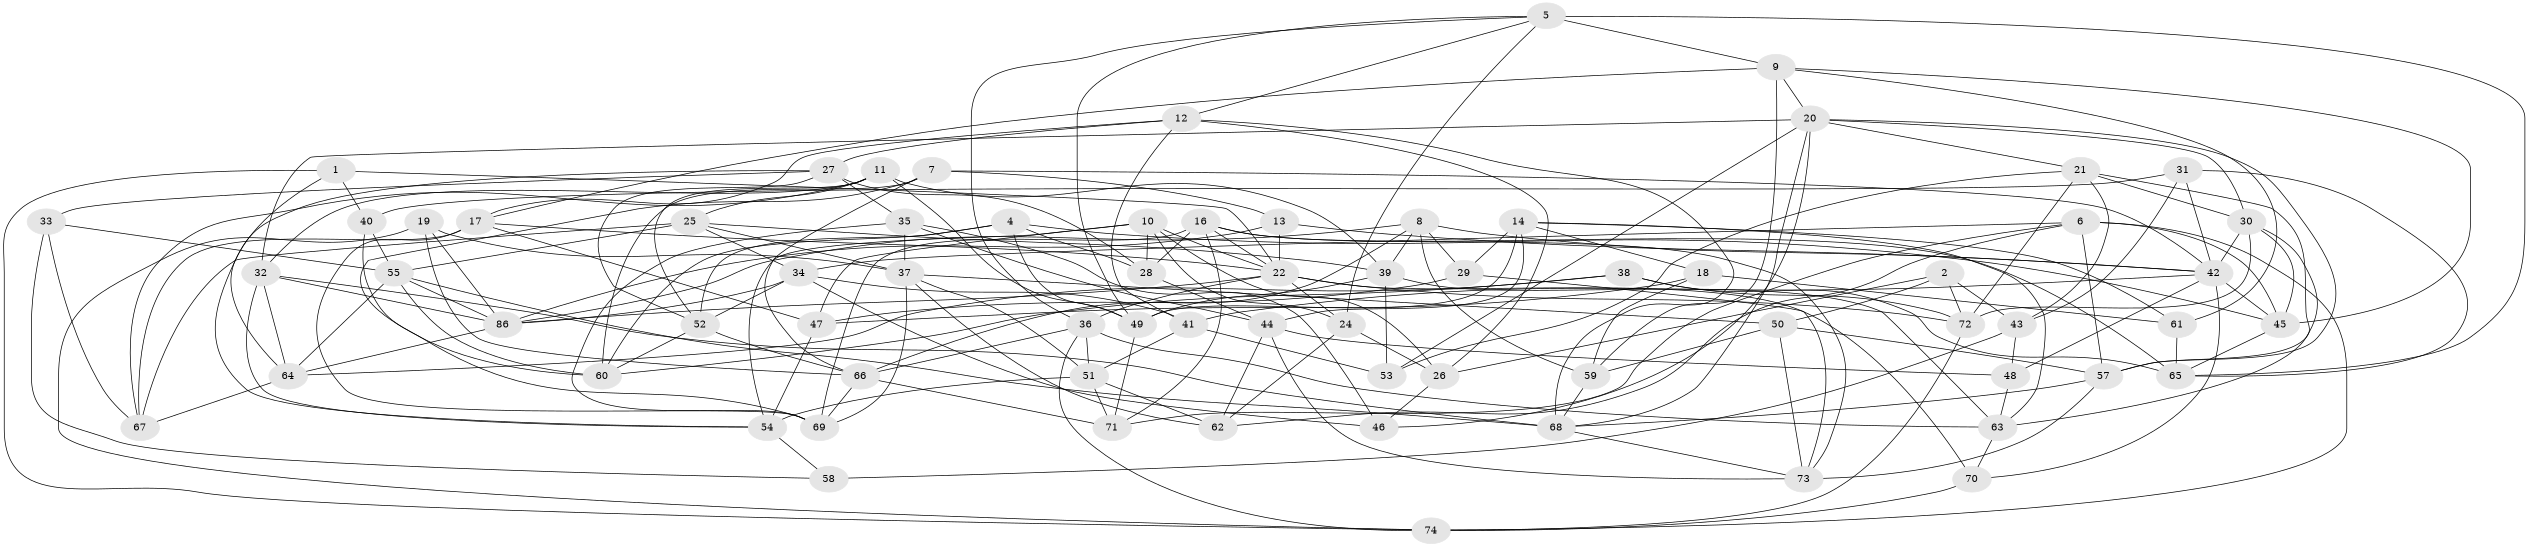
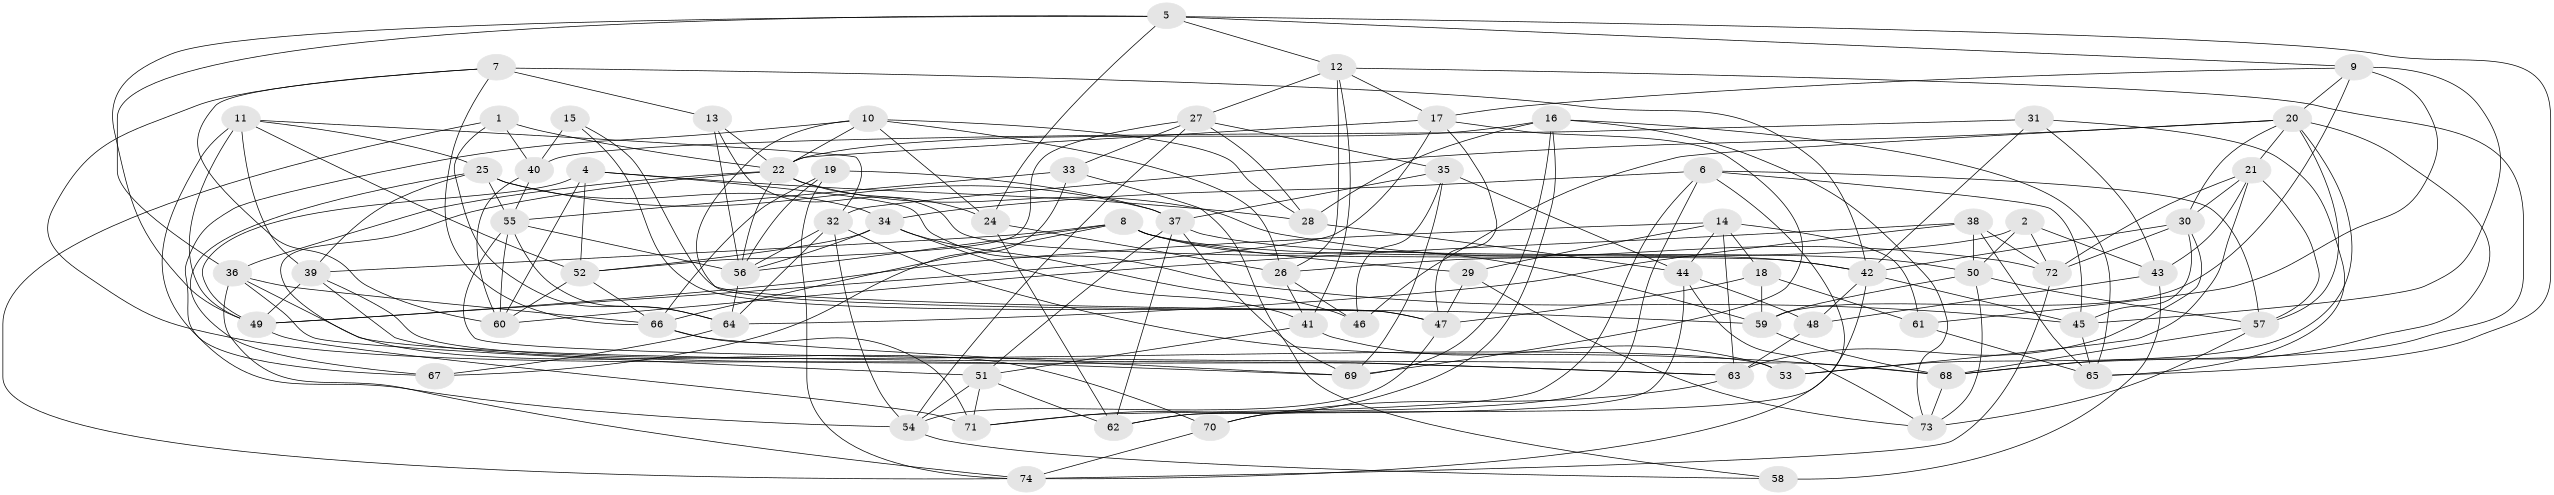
node "15": added
edge "38" -- "50": added
edge "17" -- "67": now "17" -- "49"
edge "42" -- "41": now "26" -- "41"
node "86": label "86" -> "56"
